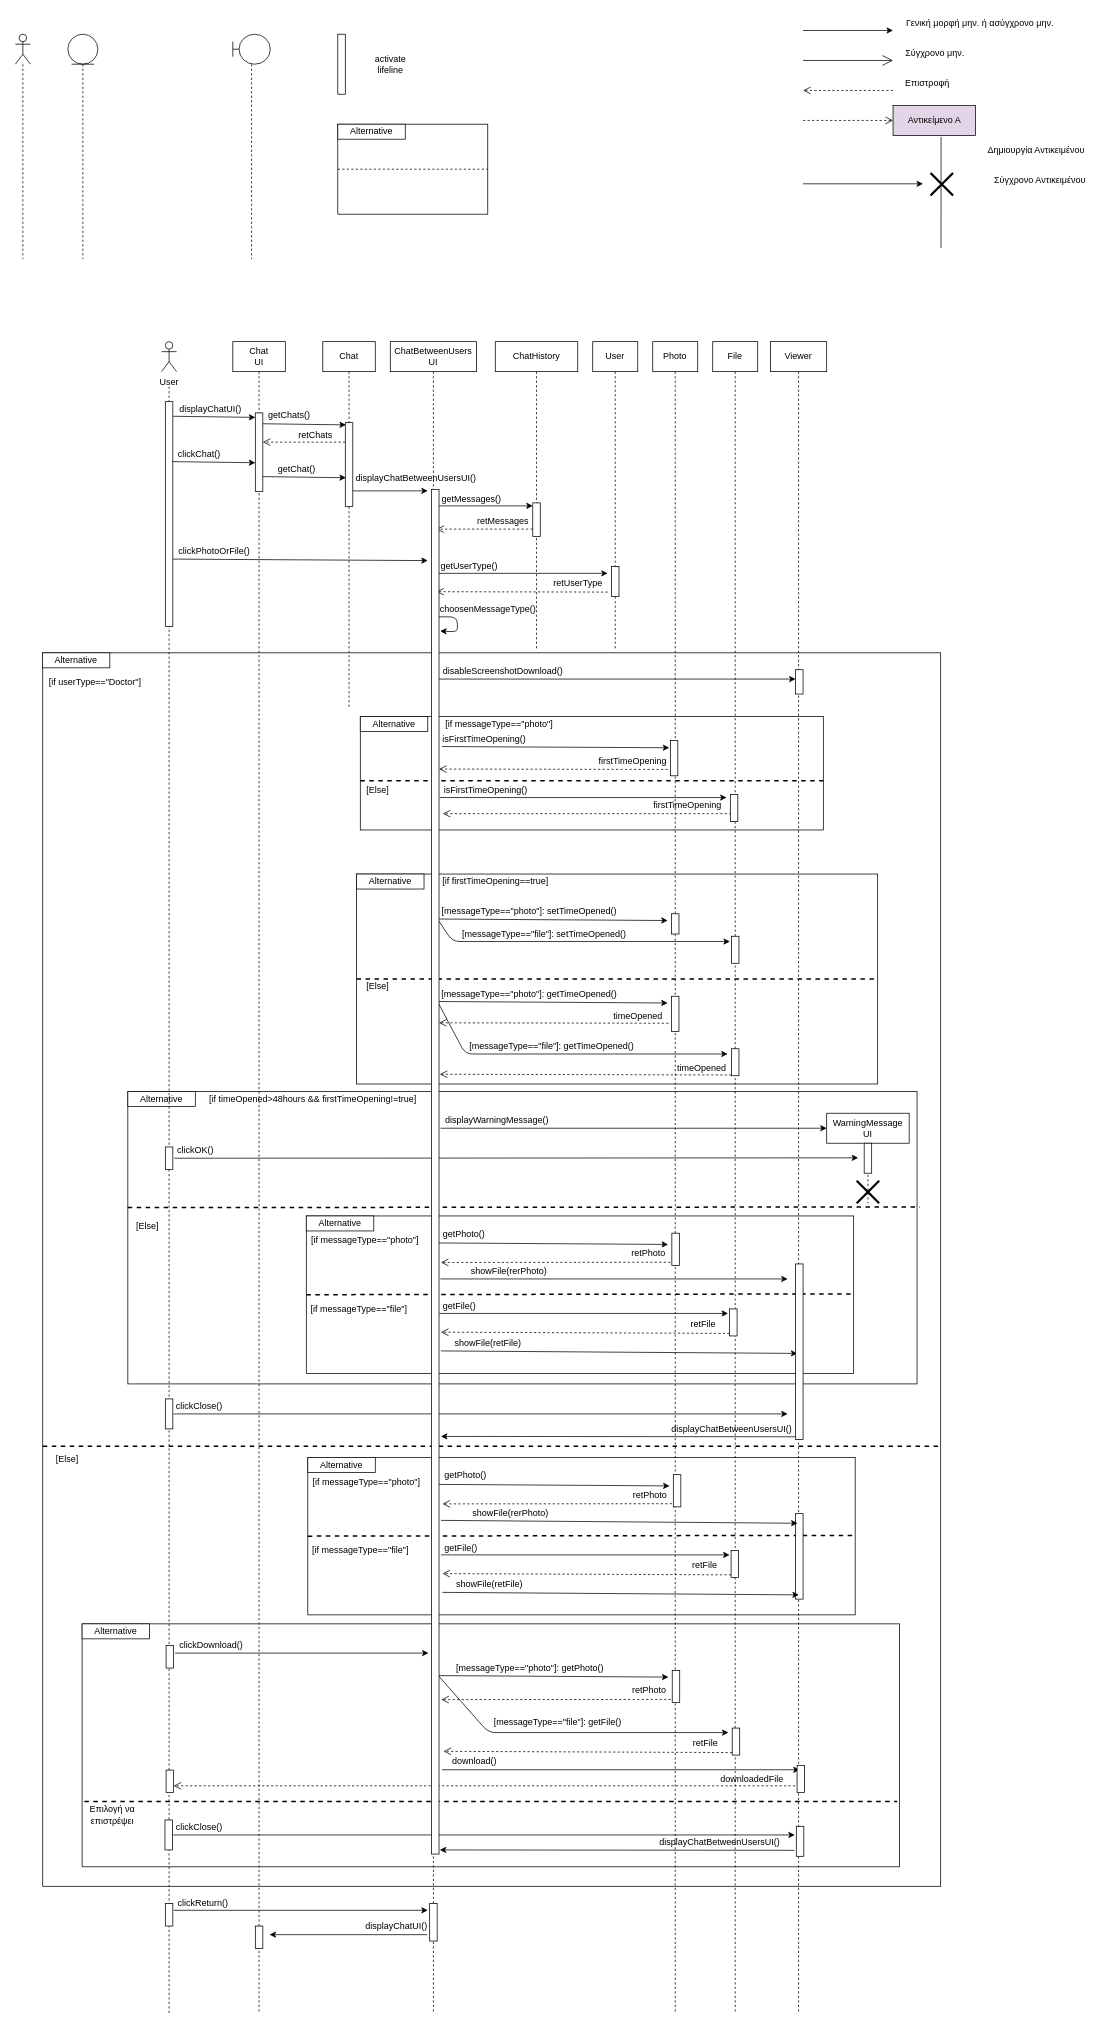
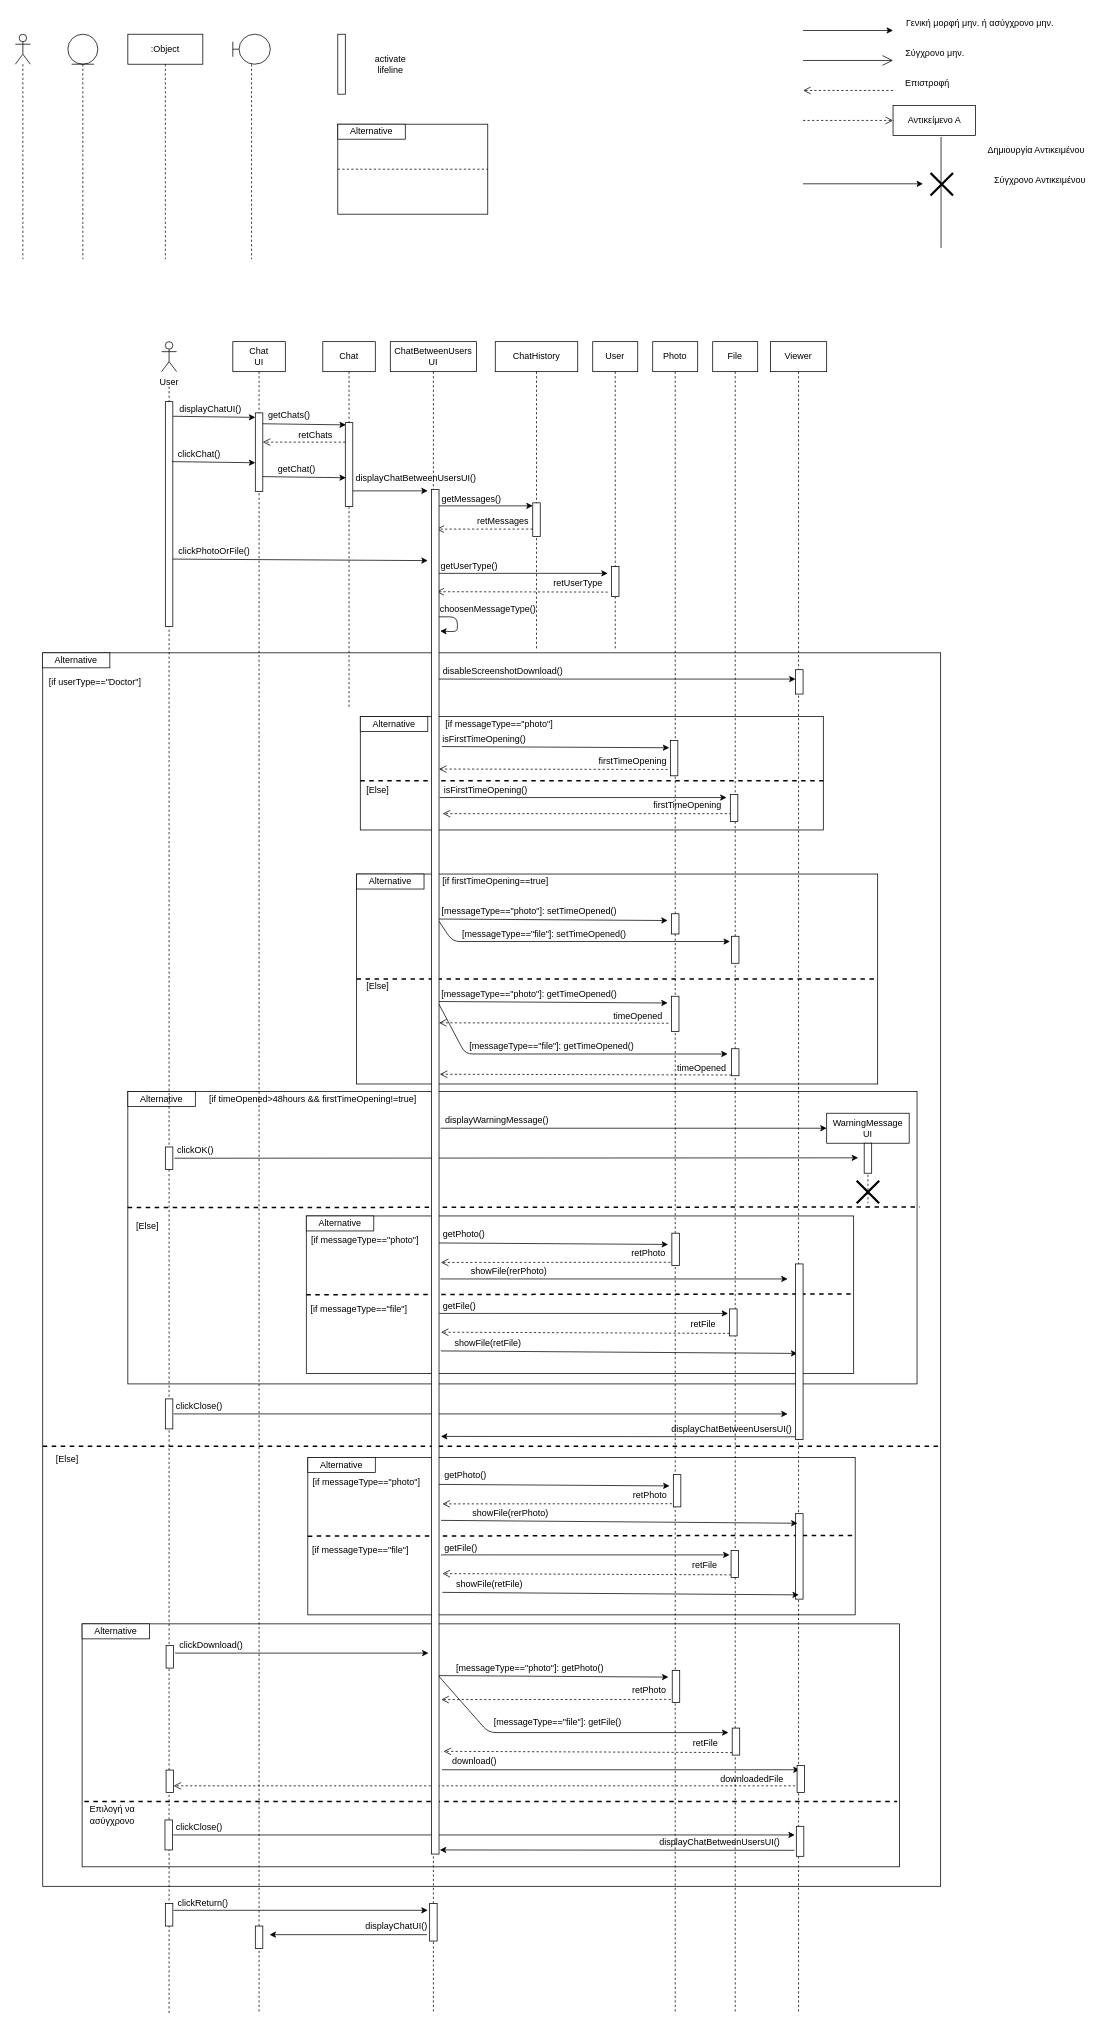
node "Αντικείμενο Α": fillcolor #e1d5e7 -> #ffffff
node ":Object": added
node "Επιλογή να επιστρέψει": label "Επιλογή να επιστρέψει" -> "Επιλογή να ασύγχρονο"
